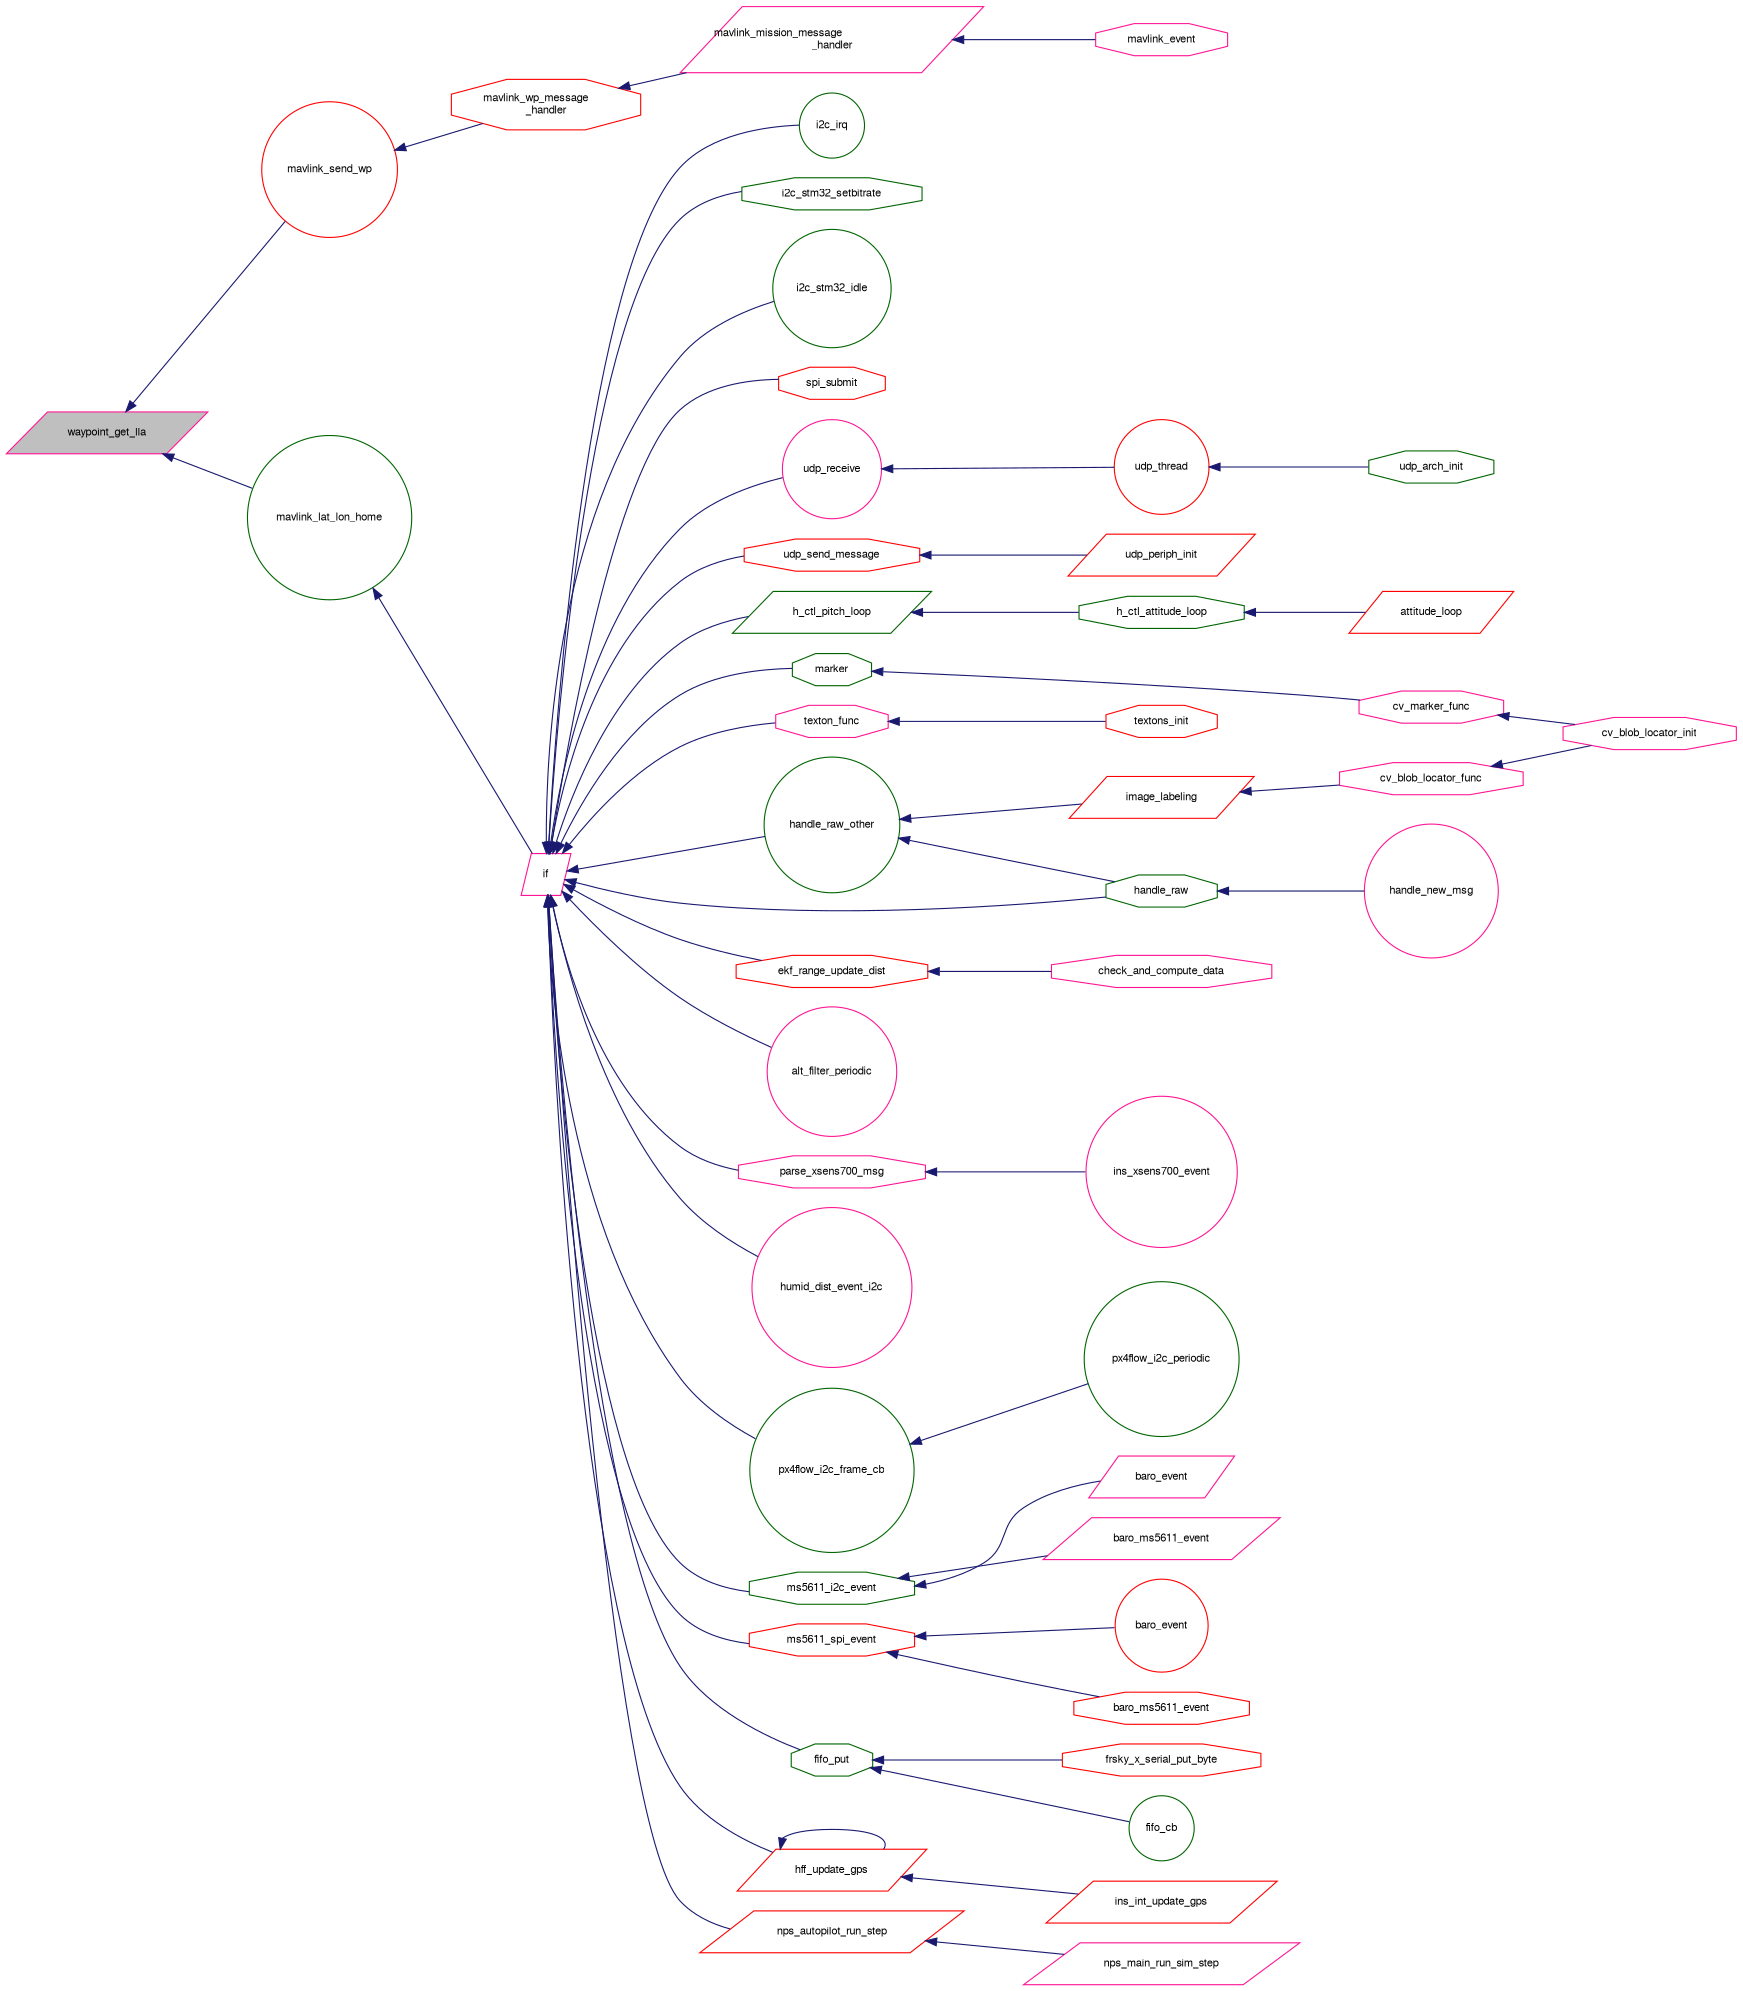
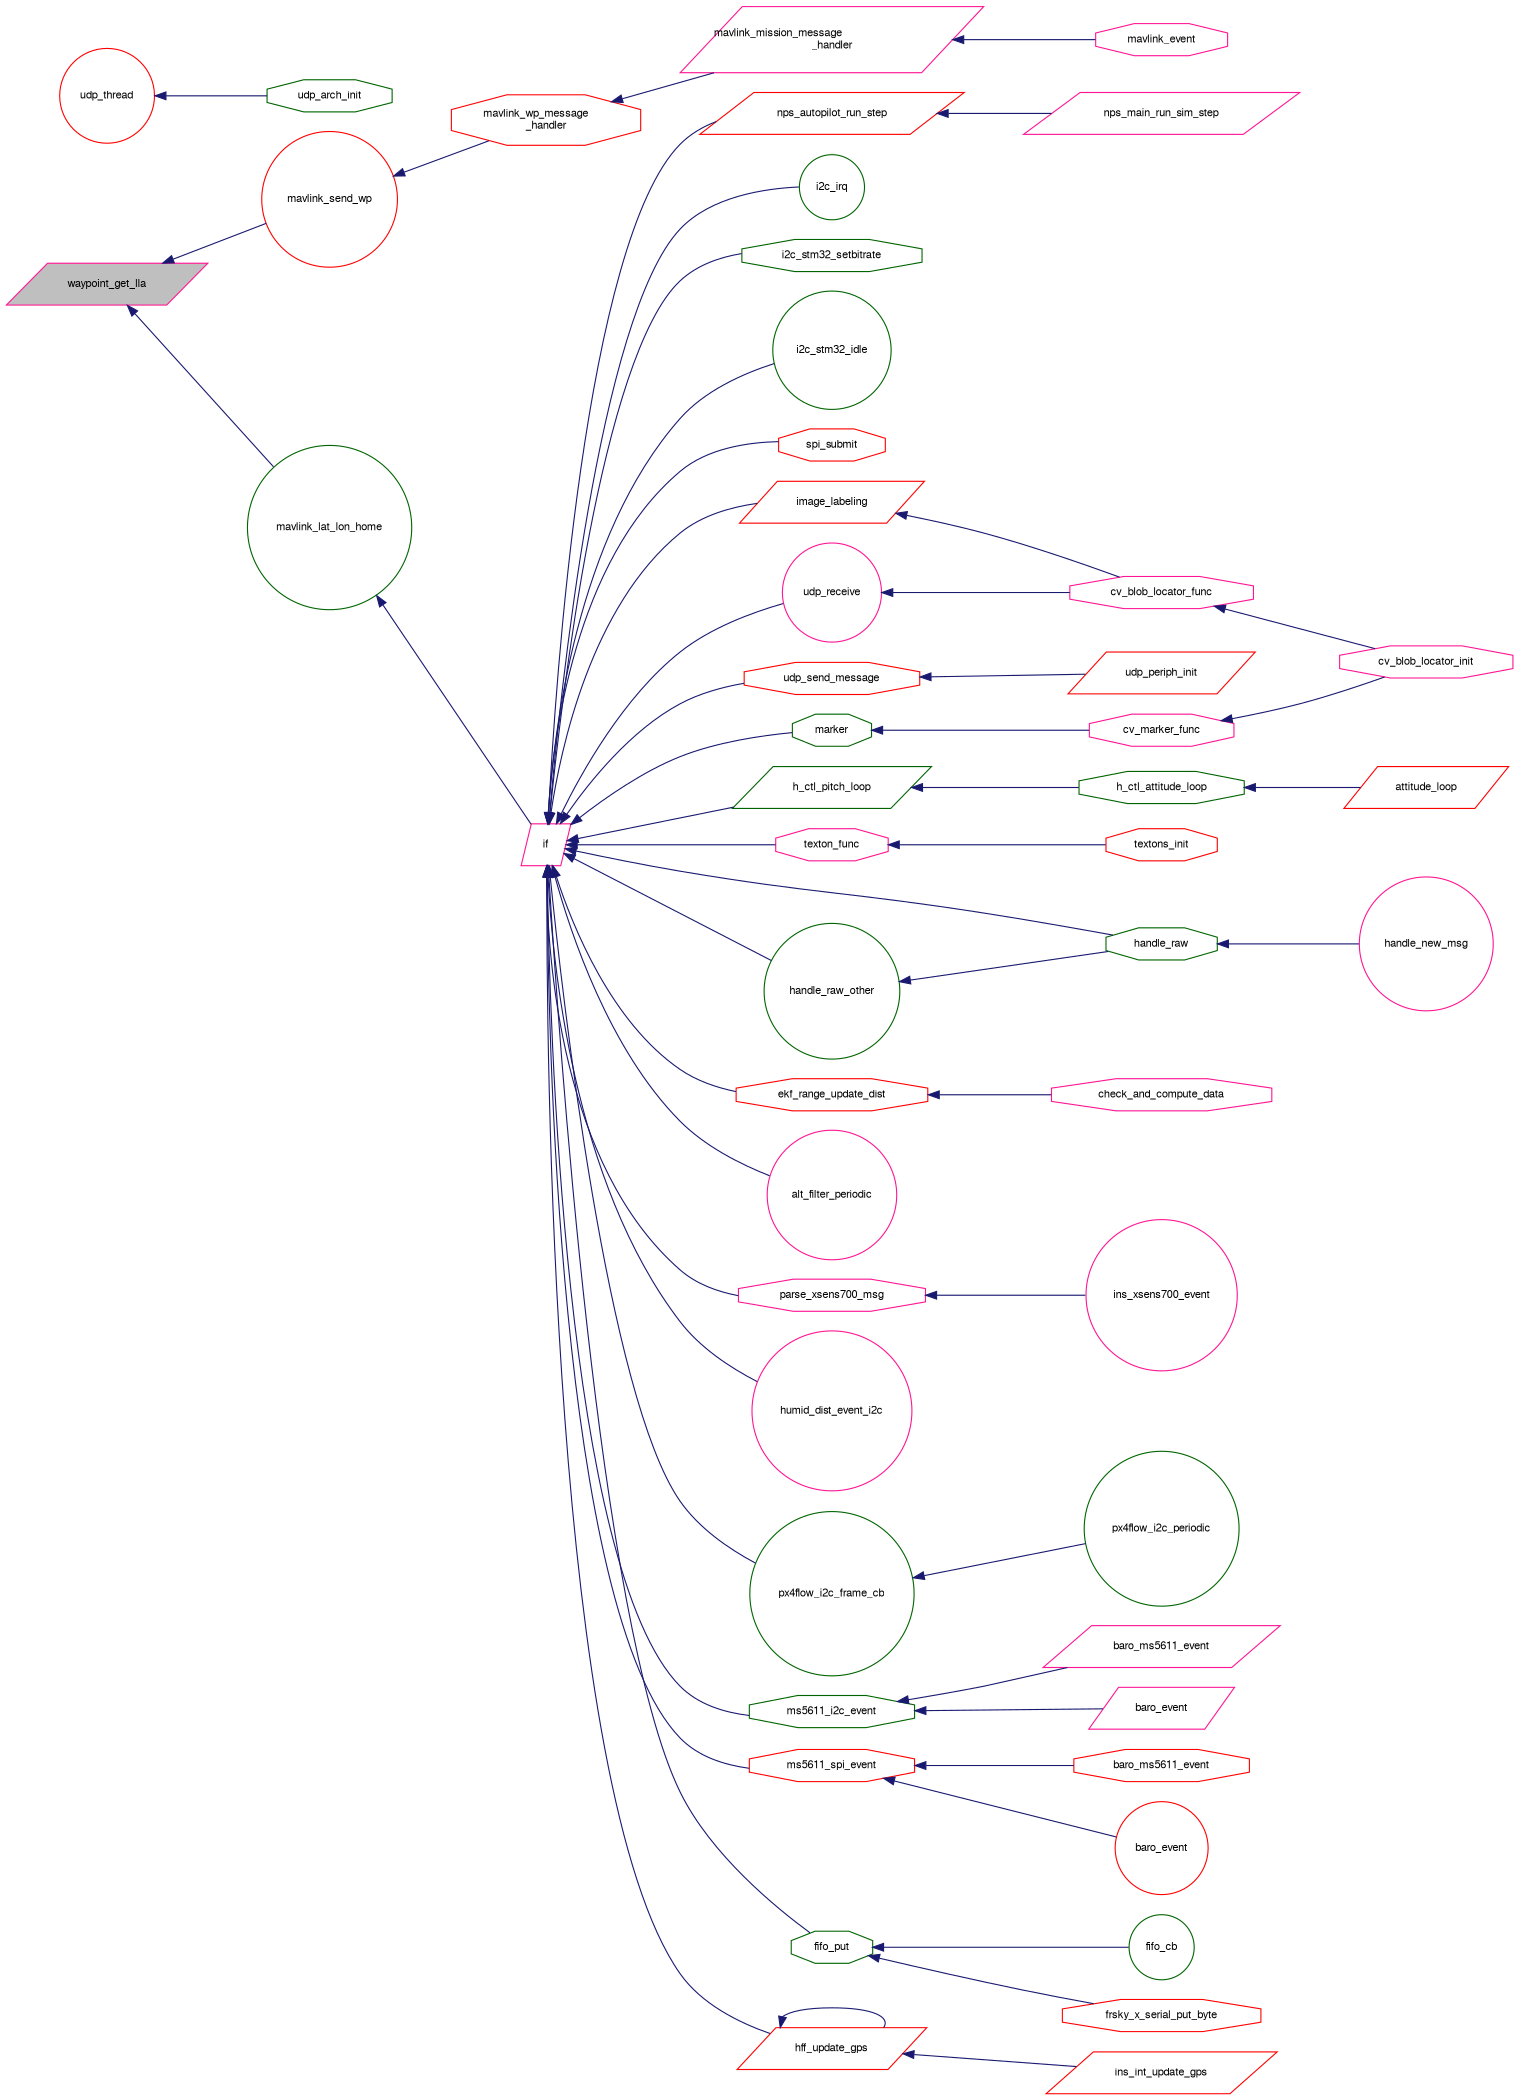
edge "udp_thread" -> "udp_receive": now "cv_blob_locator_func" -> "udp_receive"
edge "image_labeling" -> "handle_raw_other": now "image_labeling" -> "if"
